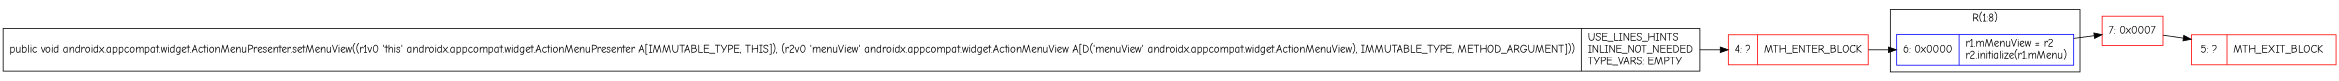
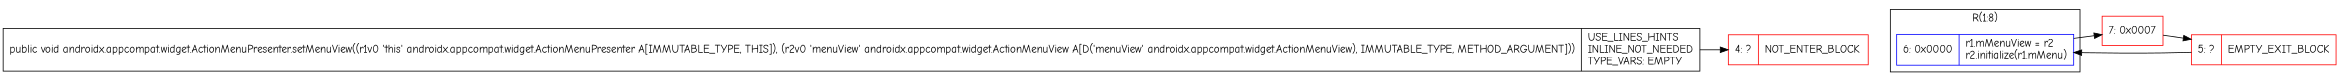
node "4: ?": text "MTH_ENTER_BLOCK" -> "NOT_ENTER_BLOCK"
node "5: ?": text "MTH_EXIT_BLOCK" -> "EMPTY_EXIT_BLOCK"
edge "4: ?" -> "6: 0x0000": now "5: ?" -> "6: 0x0000"
